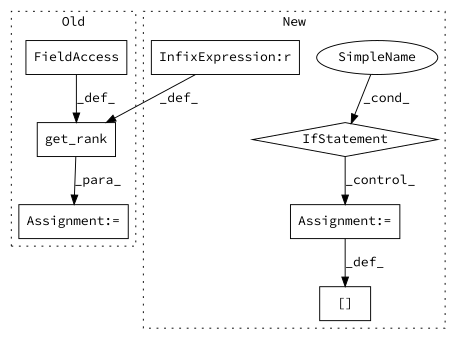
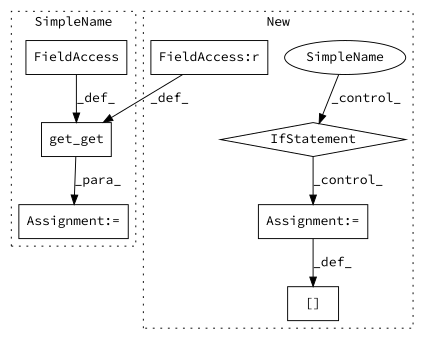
cluster "Old": label "Old" -> "SimpleName"
node "InfixExpression:r": label "InfixExpression:r" -> "FieldAccess:r"
edge "SimpleName" -> "IfStatement": label "_cond_" -> "_control_"
node "get_rank": label "get_rank" -> "get_get"
